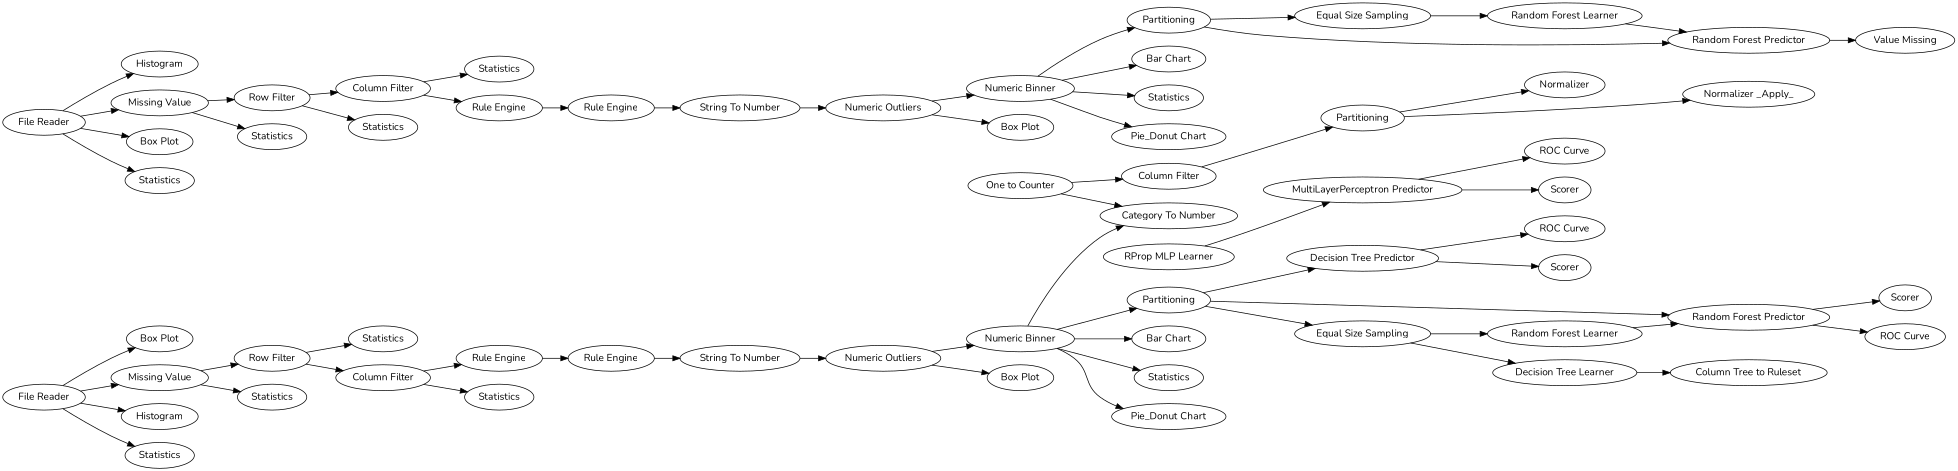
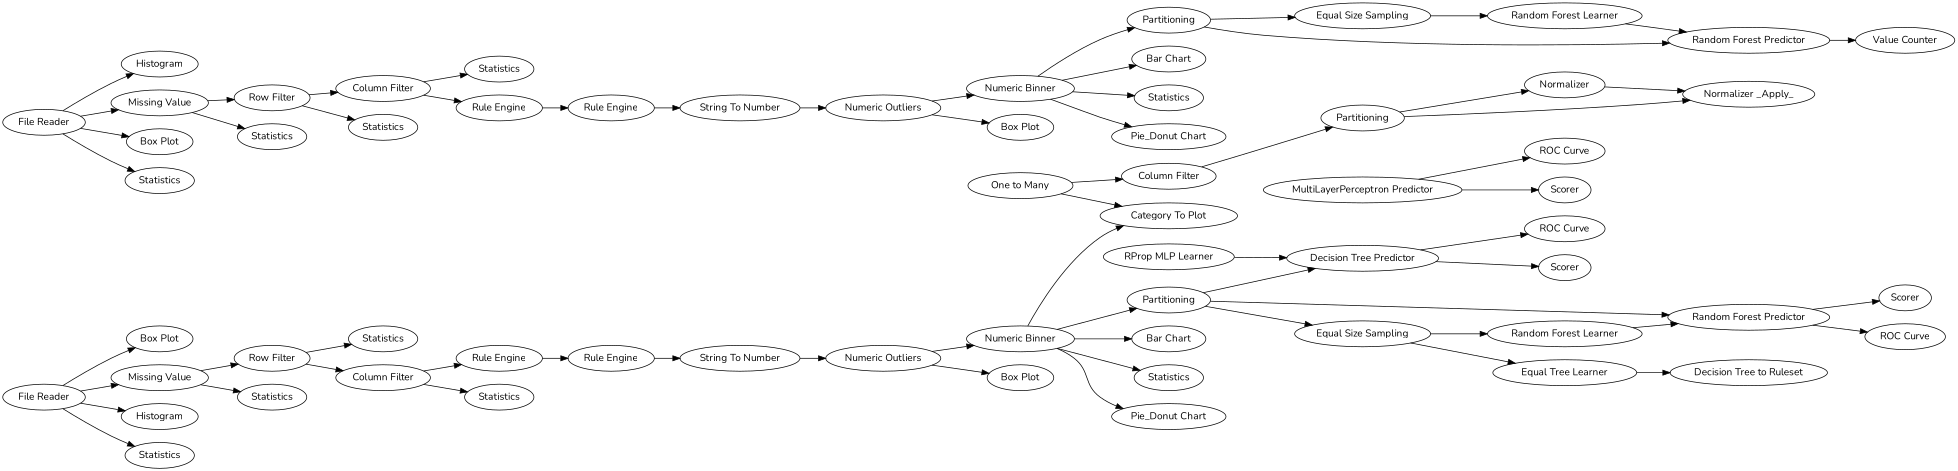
node "Value Missing": label "Value Missing" -> "Value Counter"
edge "Normalizer" -> "Normalizer _Apply_": added
node "One to Counter": label "One to Counter" -> "One to Many"
node "Category To Number": label "Category To Number" -> "Category To Plot"
edge "RProp MLP Learner" -> "MultiLayerPerceptron Predictor": now "RProp MLP Learner" -> "Decision Tree Predictor"
node "Decision Tree Learner": label "Decision Tree Learner" -> "Equal Tree Learner"
node "Column Tree to Ruleset": label "Column Tree to Ruleset" -> "Decision Tree to Ruleset"
